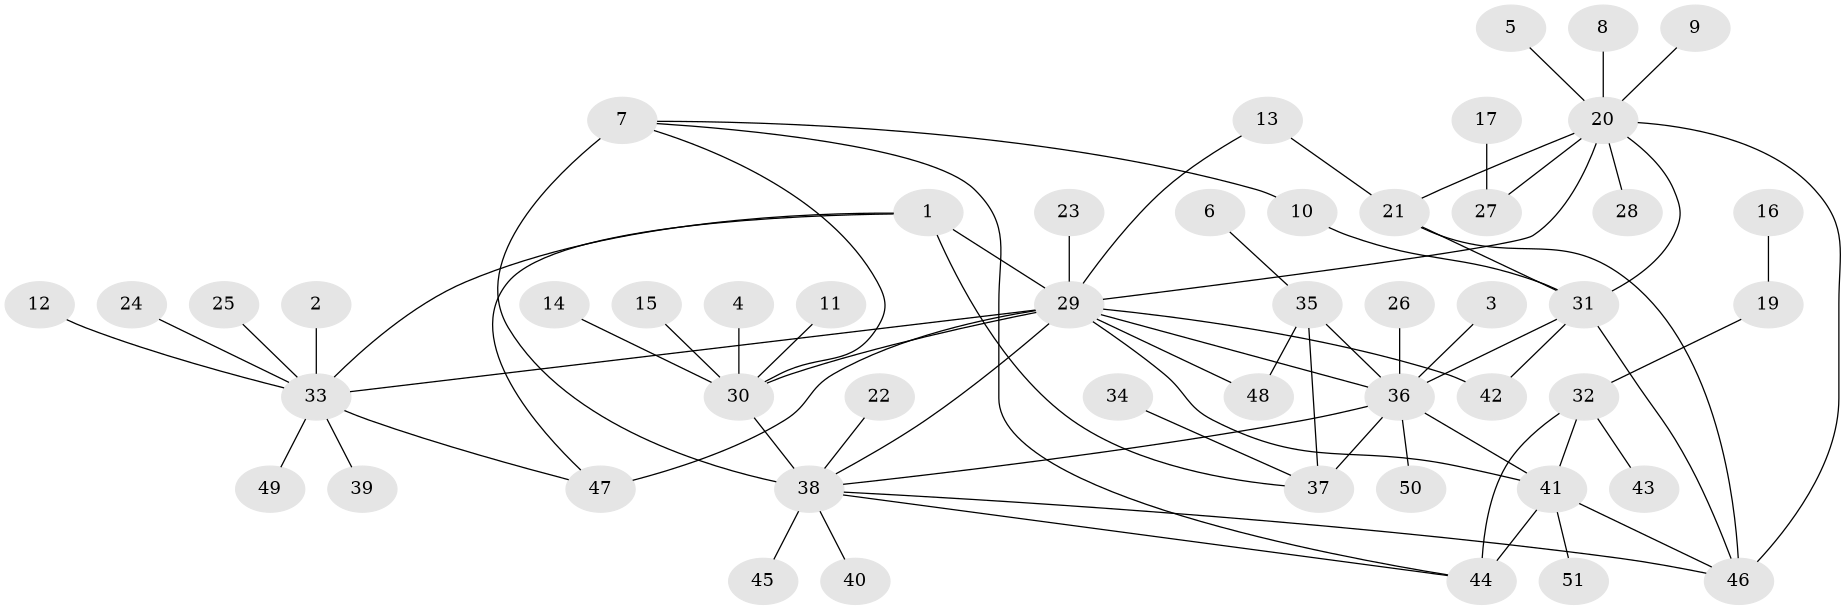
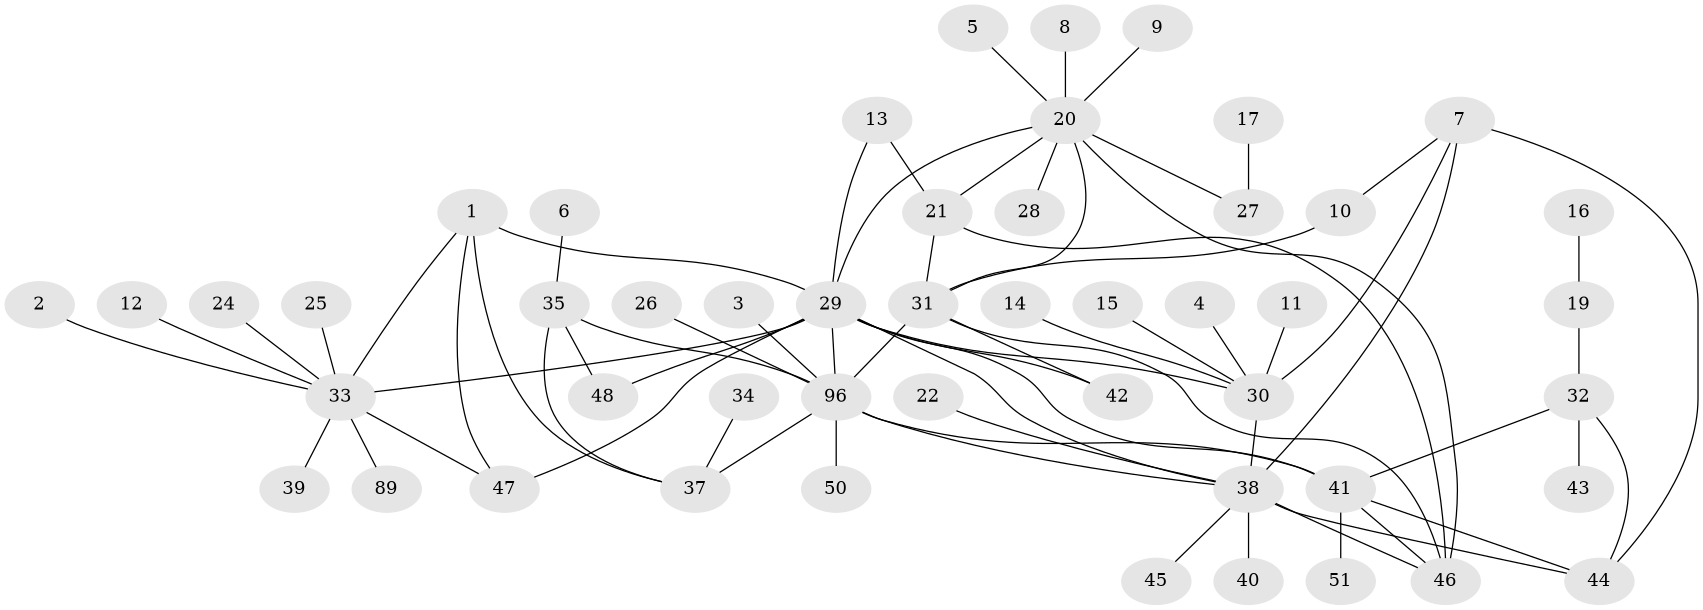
node "23": removed
node "36": label "36" -> "96"
node "49": label "49" -> "89"
